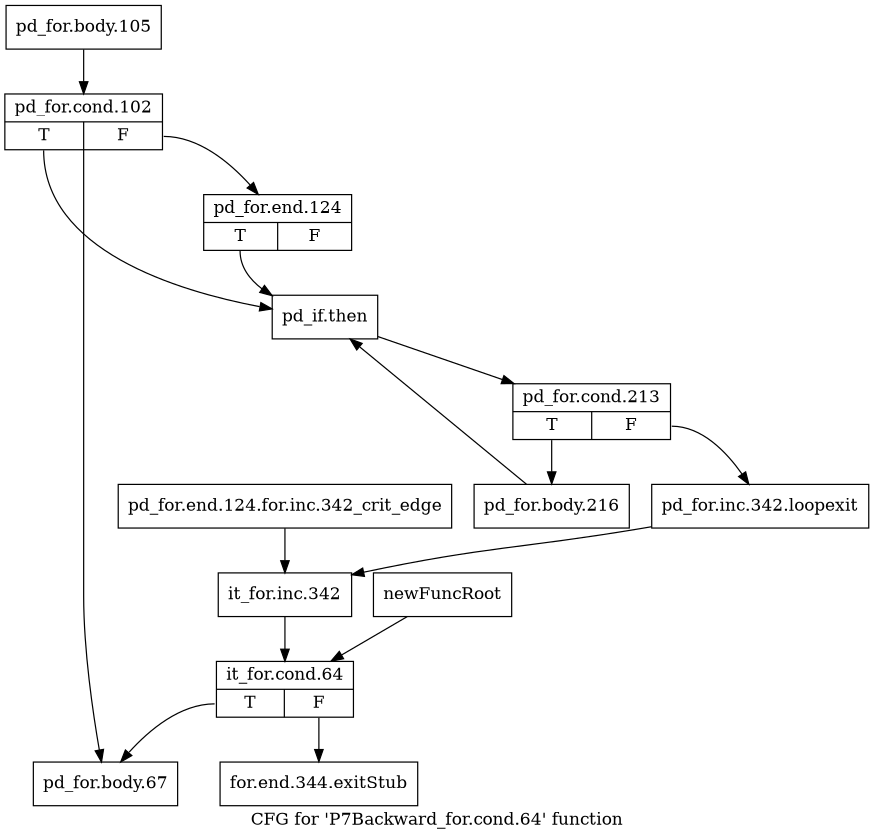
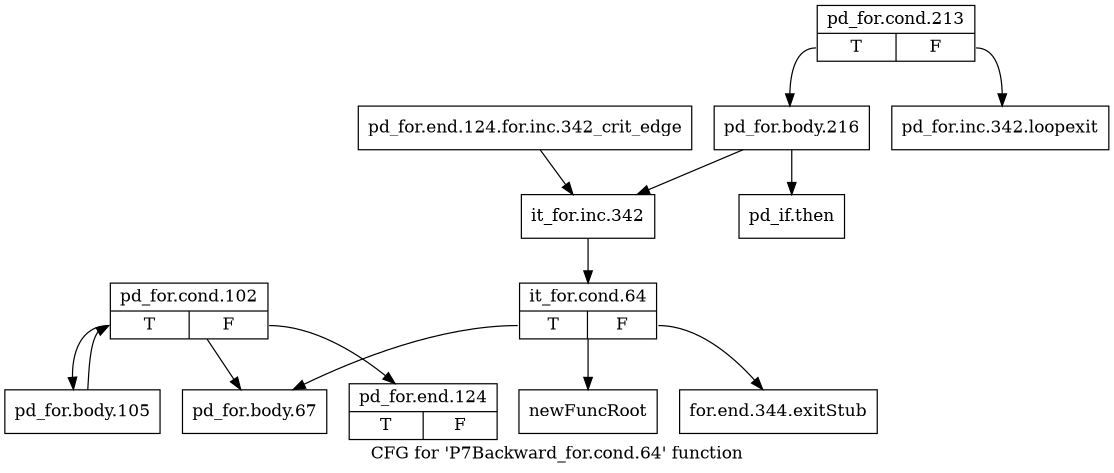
edge "pd_for.cond.102" -> "pd_if.then": now "pd_for.cond.102" -> "pd_for.body.105"
edge "pd_for.end.124" -> "pd_if.then": removed
edge "pd_if.then" -> "pd_for.cond.213": removed
edge "pd_for.inc.342.loopexit" -> "it_for.inc.342": now "pd_for.body.216" -> "it_for.inc.342"
edge "newFuncRoot" -> "it_for.cond.64": reversed
